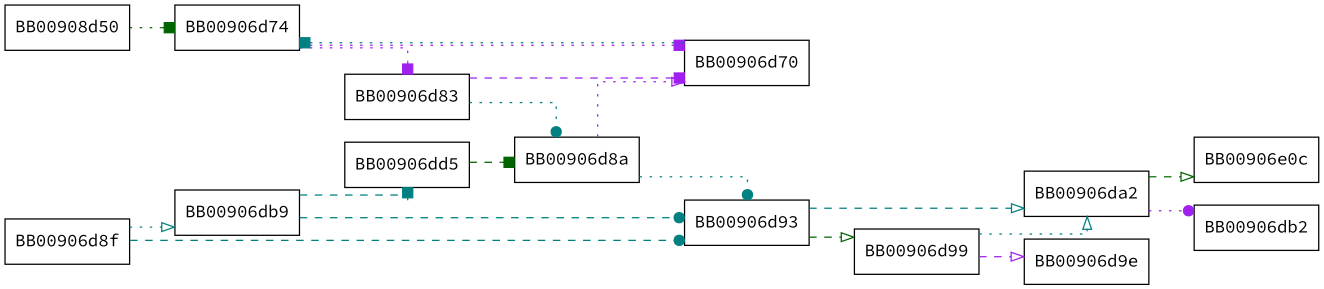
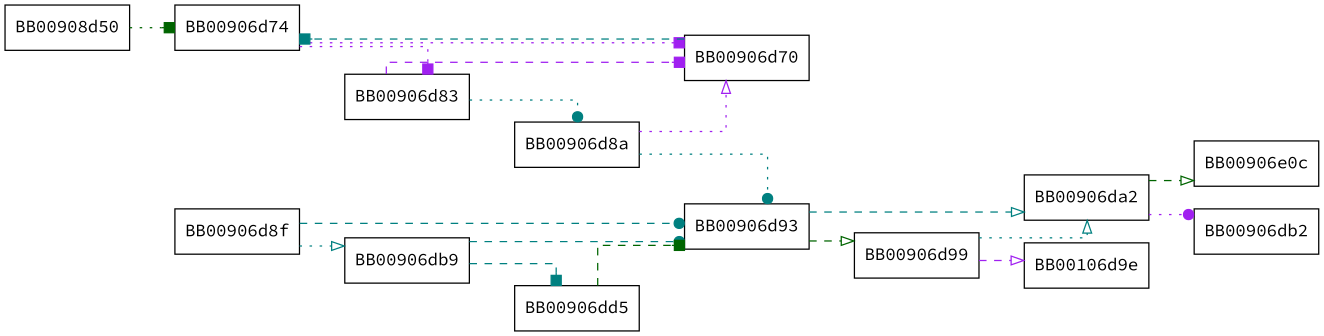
edge "BB00906d70" -> "BB00906d74": style dotted -> dashed
edge "BB00906dd5" -> "BB00906d8a": now "BB00906dd5" -> "BB00906d93"
node "BB00906d9e": label "BB00906d9e" -> "BB00106d9e"
